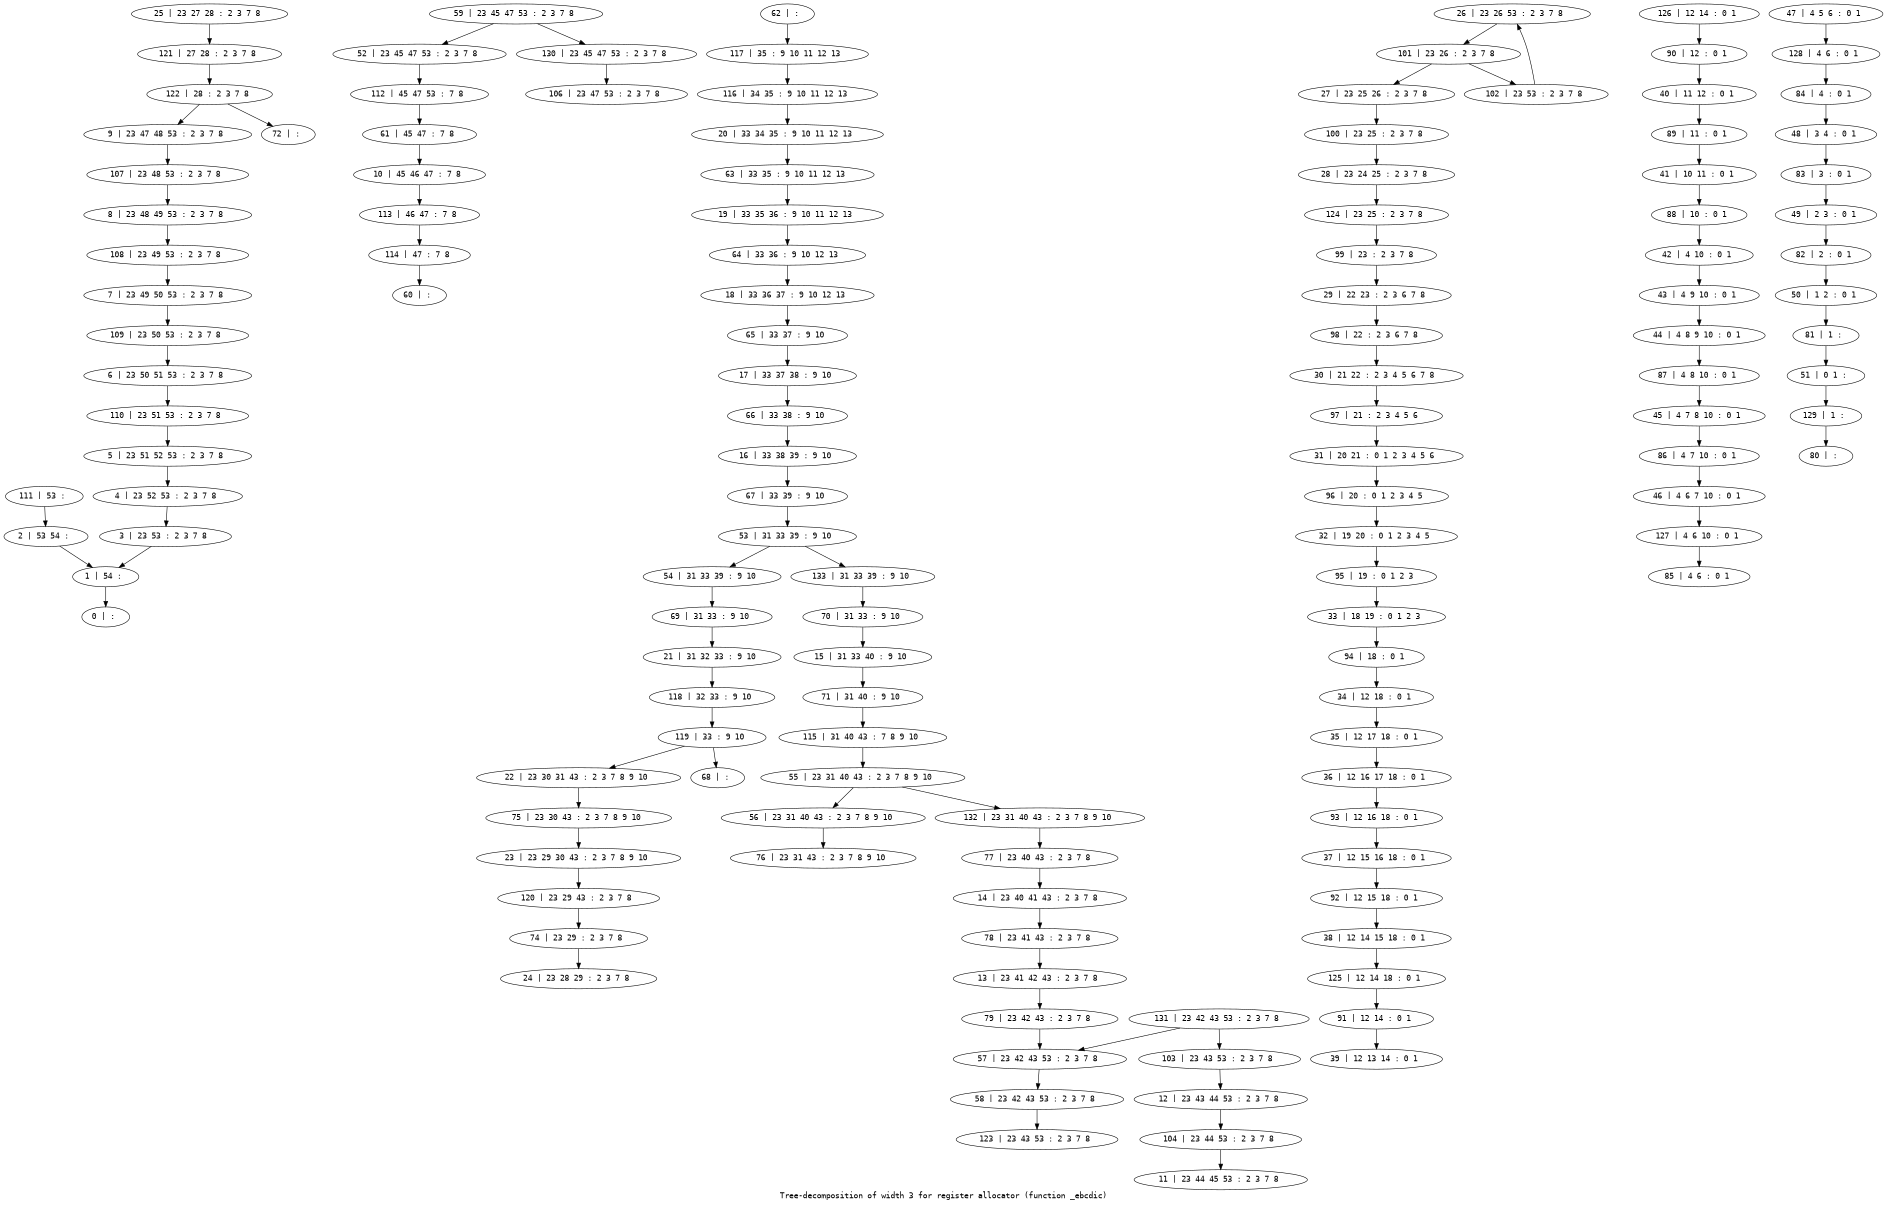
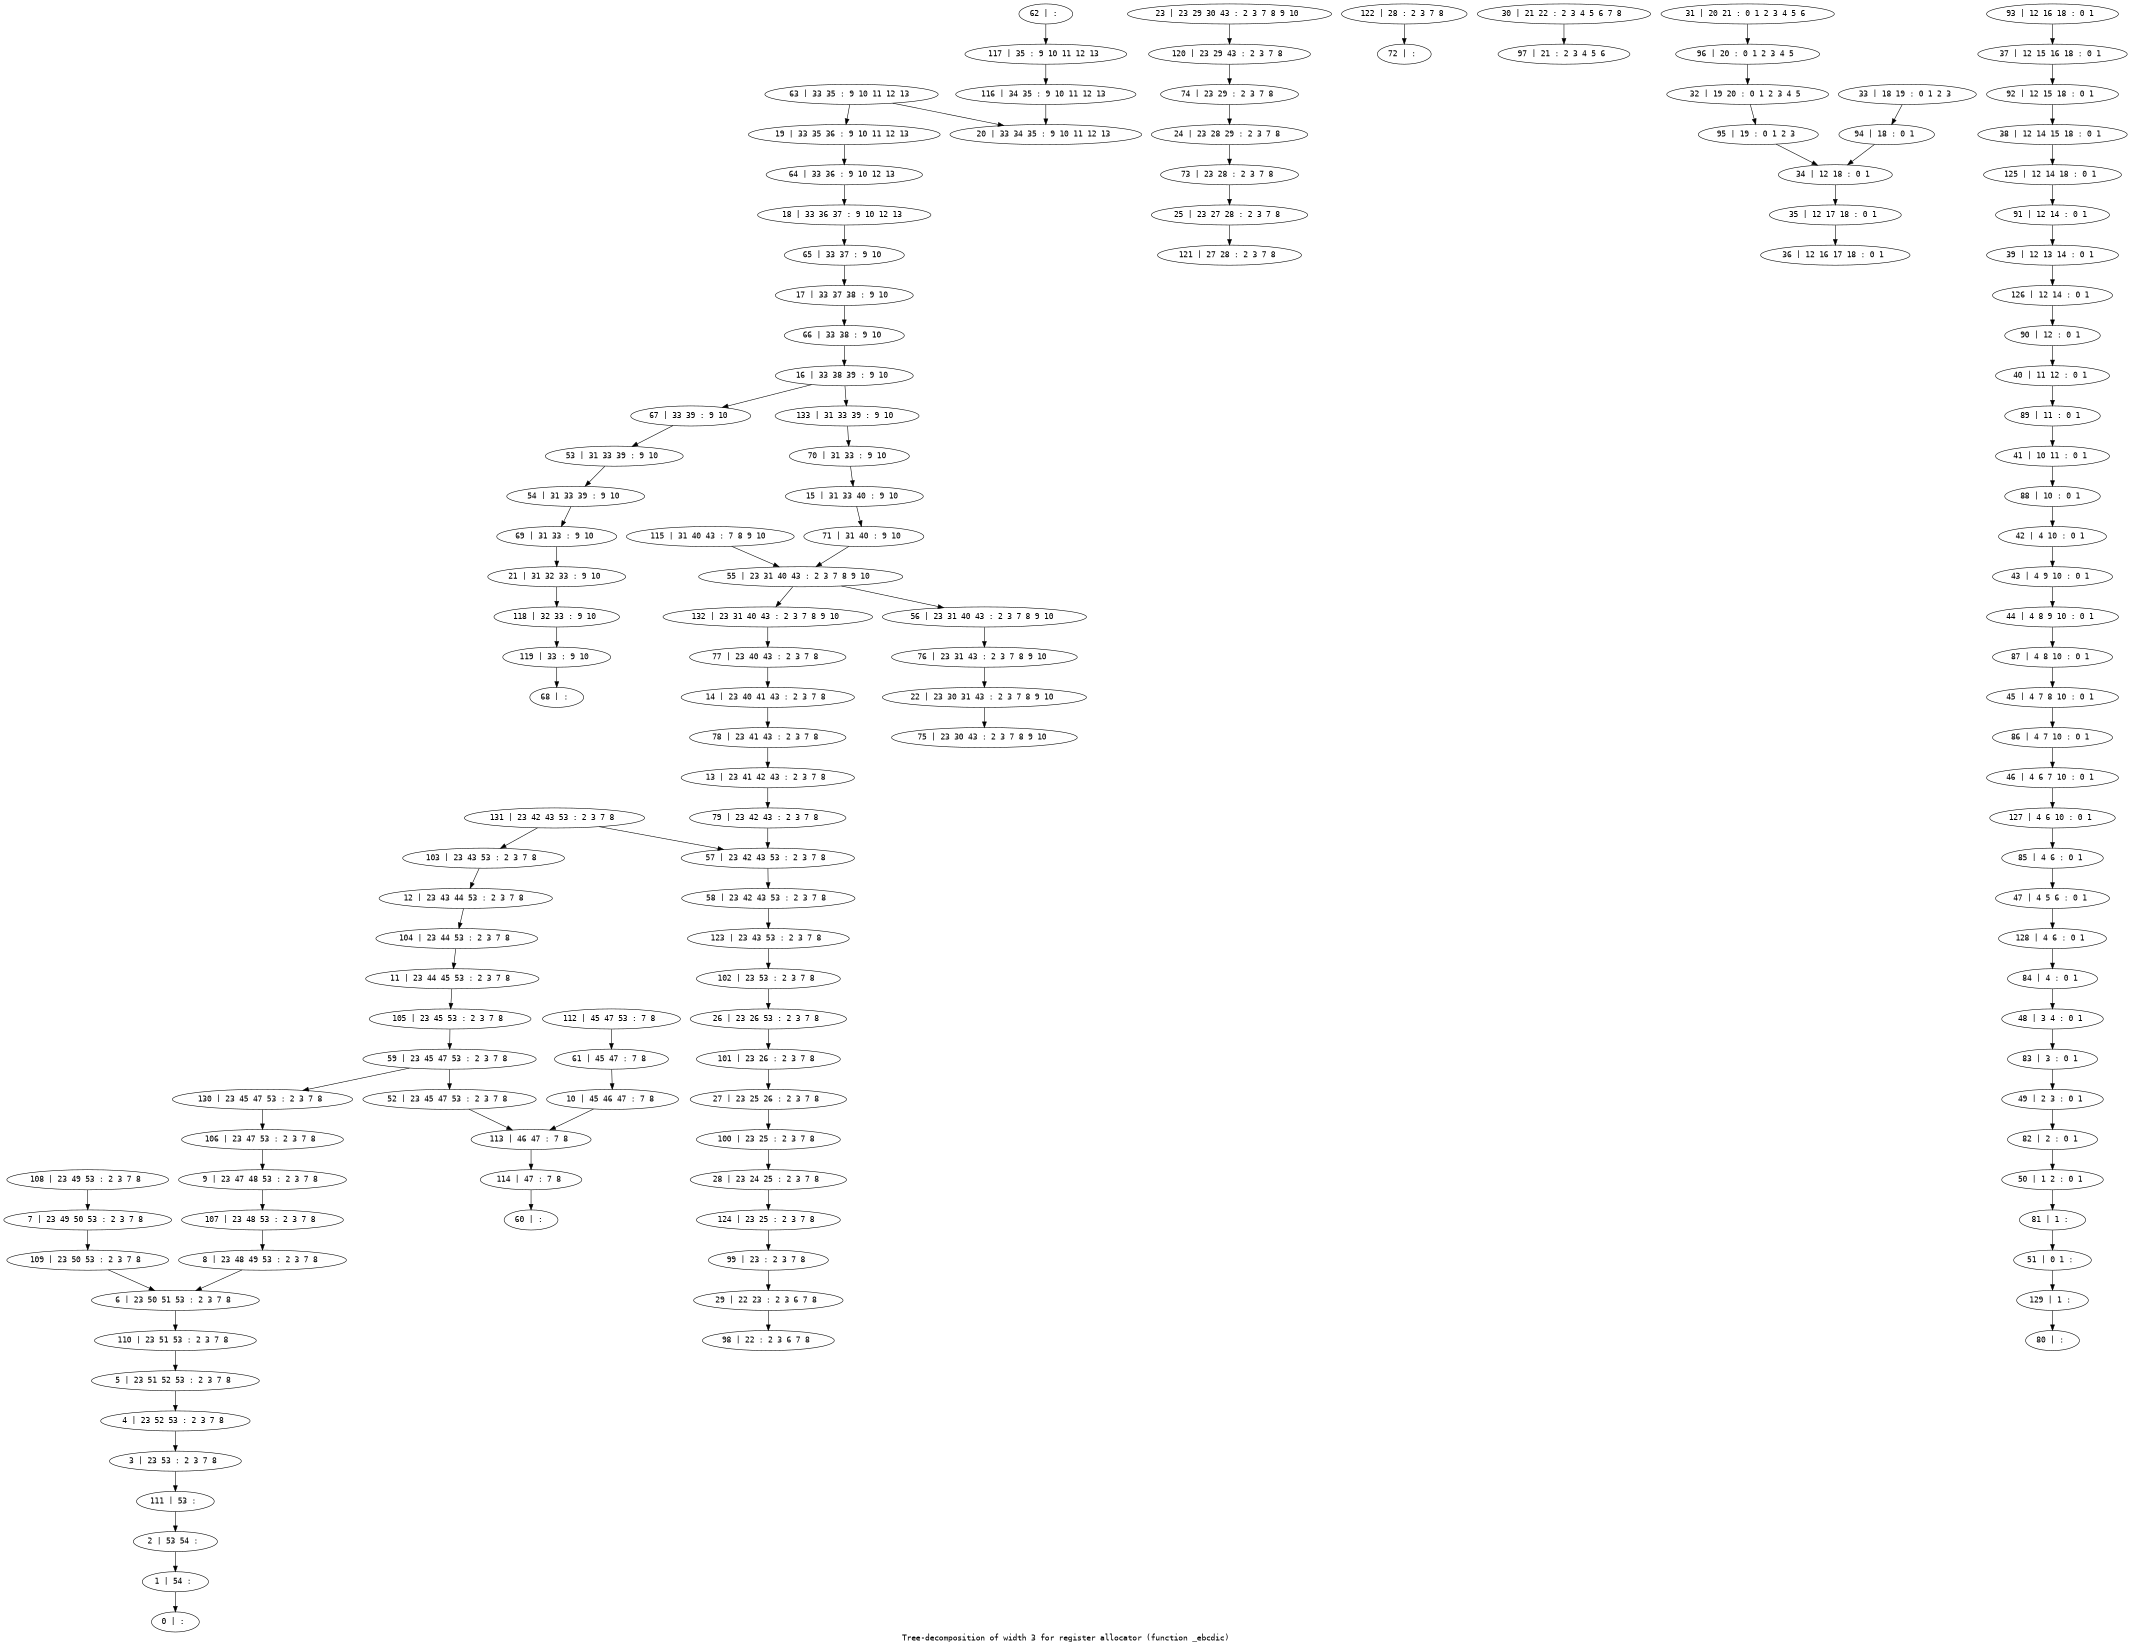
edge "121 | 27 28 : 2 3 7 8" -> "122 | 28 : 2 3 7 8": removed
edge "52 | 23 45 47 53 : 2 3 7 8" -> "112 | 45 47 53 : 7 8": now "52 | 23 45 47 53 : 2 3 7 8" -> "113 | 46 47 : 7 8"
edge "101 | 23 26 : 2 3 7 8" -> "102 | 23 53 : 2 3 7 8": now "123 | 23 43 53 : 2 3 7 8" -> "102 | 23 53 : 2 3 7 8"
edge "122 | 28 : 2 3 7 8" -> "9 | 23 47 48 53 : 2 3 7 8": now "106 | 23 47 53 : 2 3 7 8" -> "9 | 23 47 48 53 : 2 3 7 8"
edge "20 | 33 34 35 : 9 10 11 12 13" -> "63 | 33 35 : 9 10 11 12 13": reversed
node "73 | 23 28 : 2 3 7 8": added
edge "8 | 23 48 49 53 : 2 3 7 8" -> "108 | 23 49 53 : 2 3 7 8": now "8 | 23 48 49 53 : 2 3 7 8" -> "6 | 23 50 51 53 : 2 3 7 8"
edge "39 | 12 13 14 : 0 1" -> "126 | 12 14 : 0 1": added
edge "98 | 22 : 2 3 6 7 8" -> "30 | 21 22 : 2 3 4 5 6 7 8": removed
edge "97 | 21 : 2 3 4 5 6" -> "31 | 20 21 : 0 1 2 3 4 5 6": removed
edge "3 | 23 53 : 2 3 7 8" -> "1 | 54 :": now "3 | 23 53 : 2 3 7 8" -> "111 | 53 :"
edge "53 | 31 33 39 : 9 10" -> "133 | 31 33 39 : 9 10": now "16 | 33 38 39 : 9 10" -> "133 | 31 33 39 : 9 10"
edge "95 | 19 : 0 1 2 3" -> "33 | 18 19 : 0 1 2 3": now "95 | 19 : 0 1 2 3" -> "34 | 12 18 : 0 1"
edge "71 | 31 40 : 9 10" -> "115 | 31 40 43 : 7 8 9 10": now "71 | 31 40 : 9 10" -> "55 | 23 31 40 43 : 2 3 7 8 9 10"
edge "119 | 33 : 9 10" -> "22 | 23 30 31 43 : 2 3 7 8 9 10": now "76 | 23 31 43 : 2 3 7 8 9 10" -> "22 | 23 30 31 43 : 2 3 7 8 9 10"
edge "36 | 12 16 17 18 : 0 1" -> "93 | 12 16 18 : 0 1": removed
edge "75 | 23 30 43 : 2 3 7 8 9 10" -> "23 | 23 29 30 43 : 2 3 7 8 9 10": removed
edge "85 | 4 6 : 0 1" -> "47 | 4 5 6 : 0 1": added
node "105 | 23 45 53 : 2 3 7 8": added
